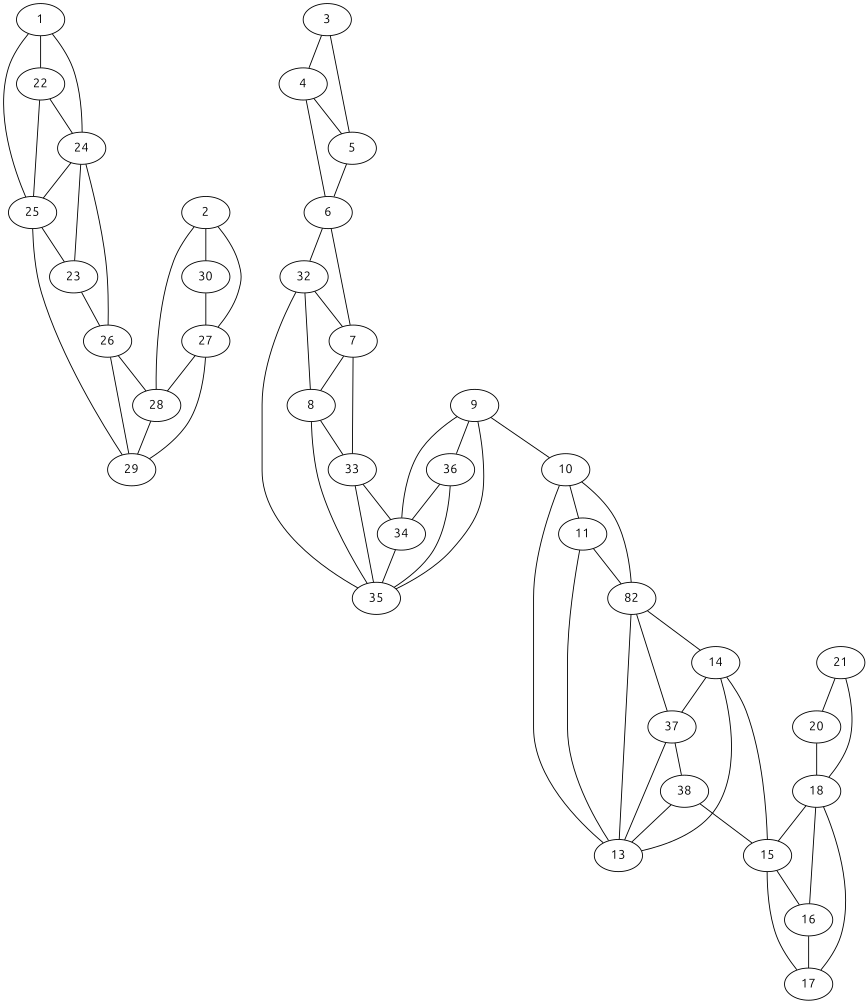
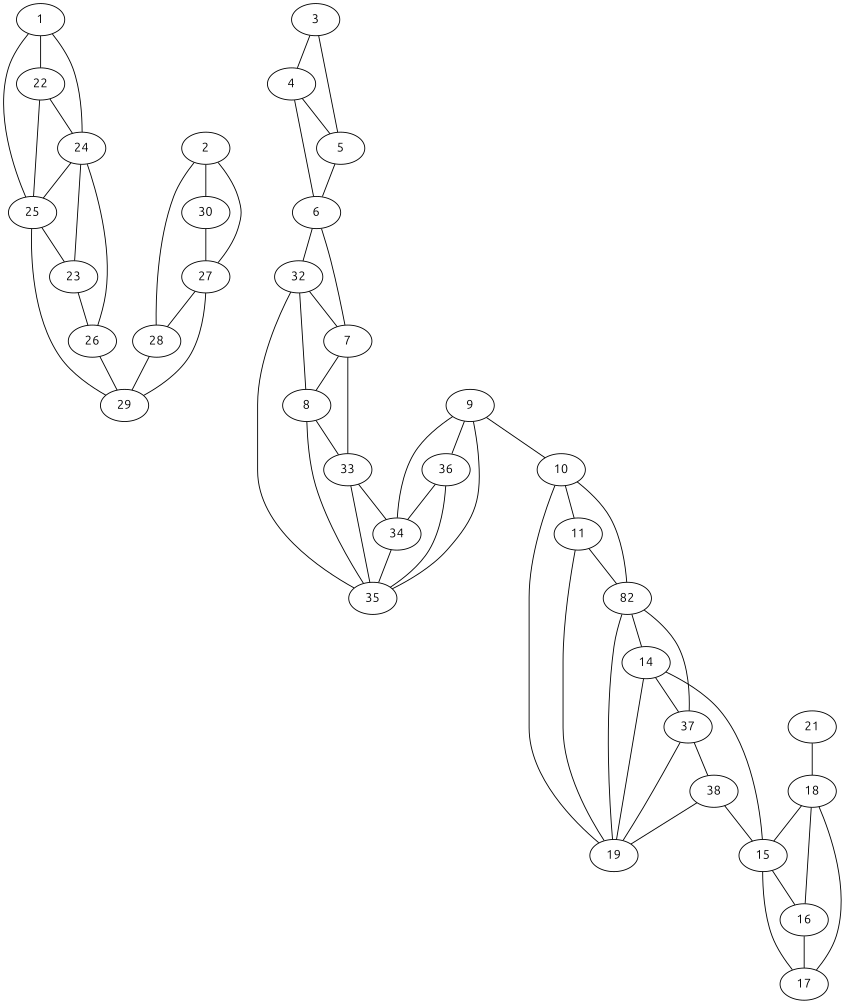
edge "26" -- "28": removed
node "20": removed
node "13": label "13" -> "19"
